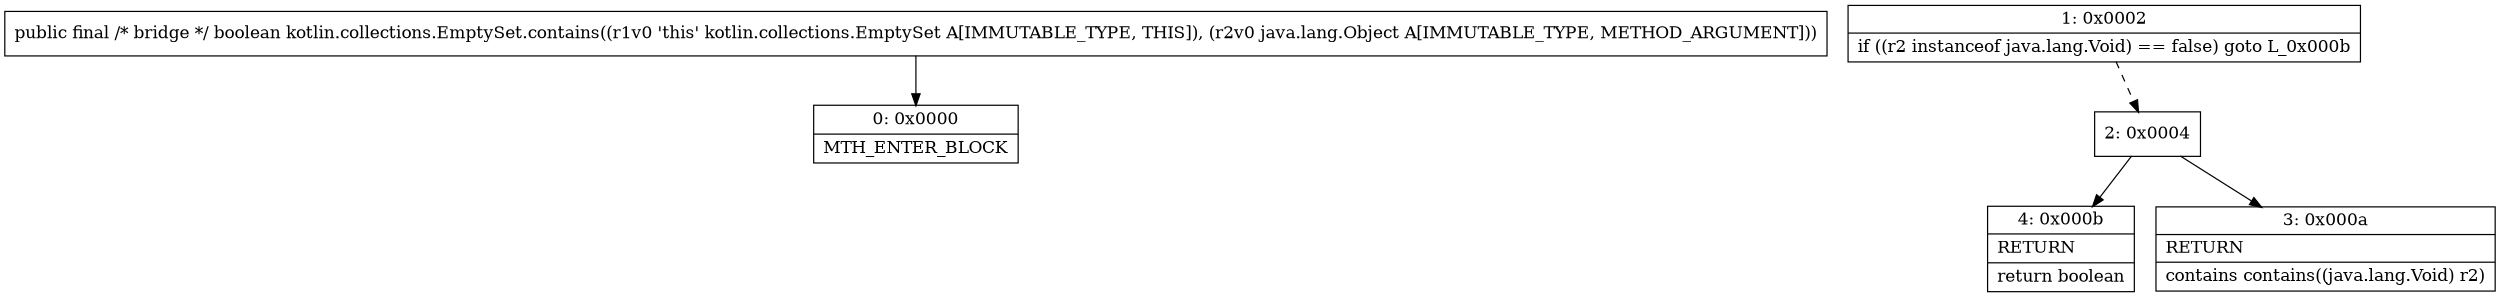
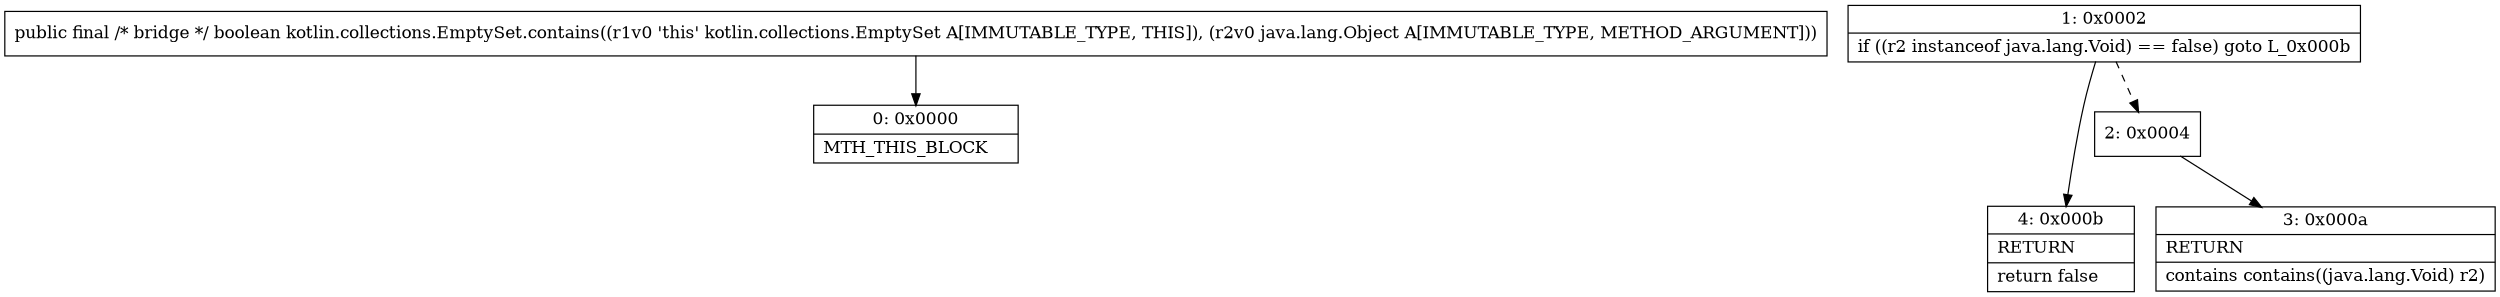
node "0: 0x0000": text "MTH_ENTER_BLOCK" -> "MTH_THIS_BLOCK"
edge "2: 0x0004" -> "4: 0x000b": now "1: 0x0002" -> "4: 0x000b"
node "4: 0x000b": text "return boolean" -> "return false"
